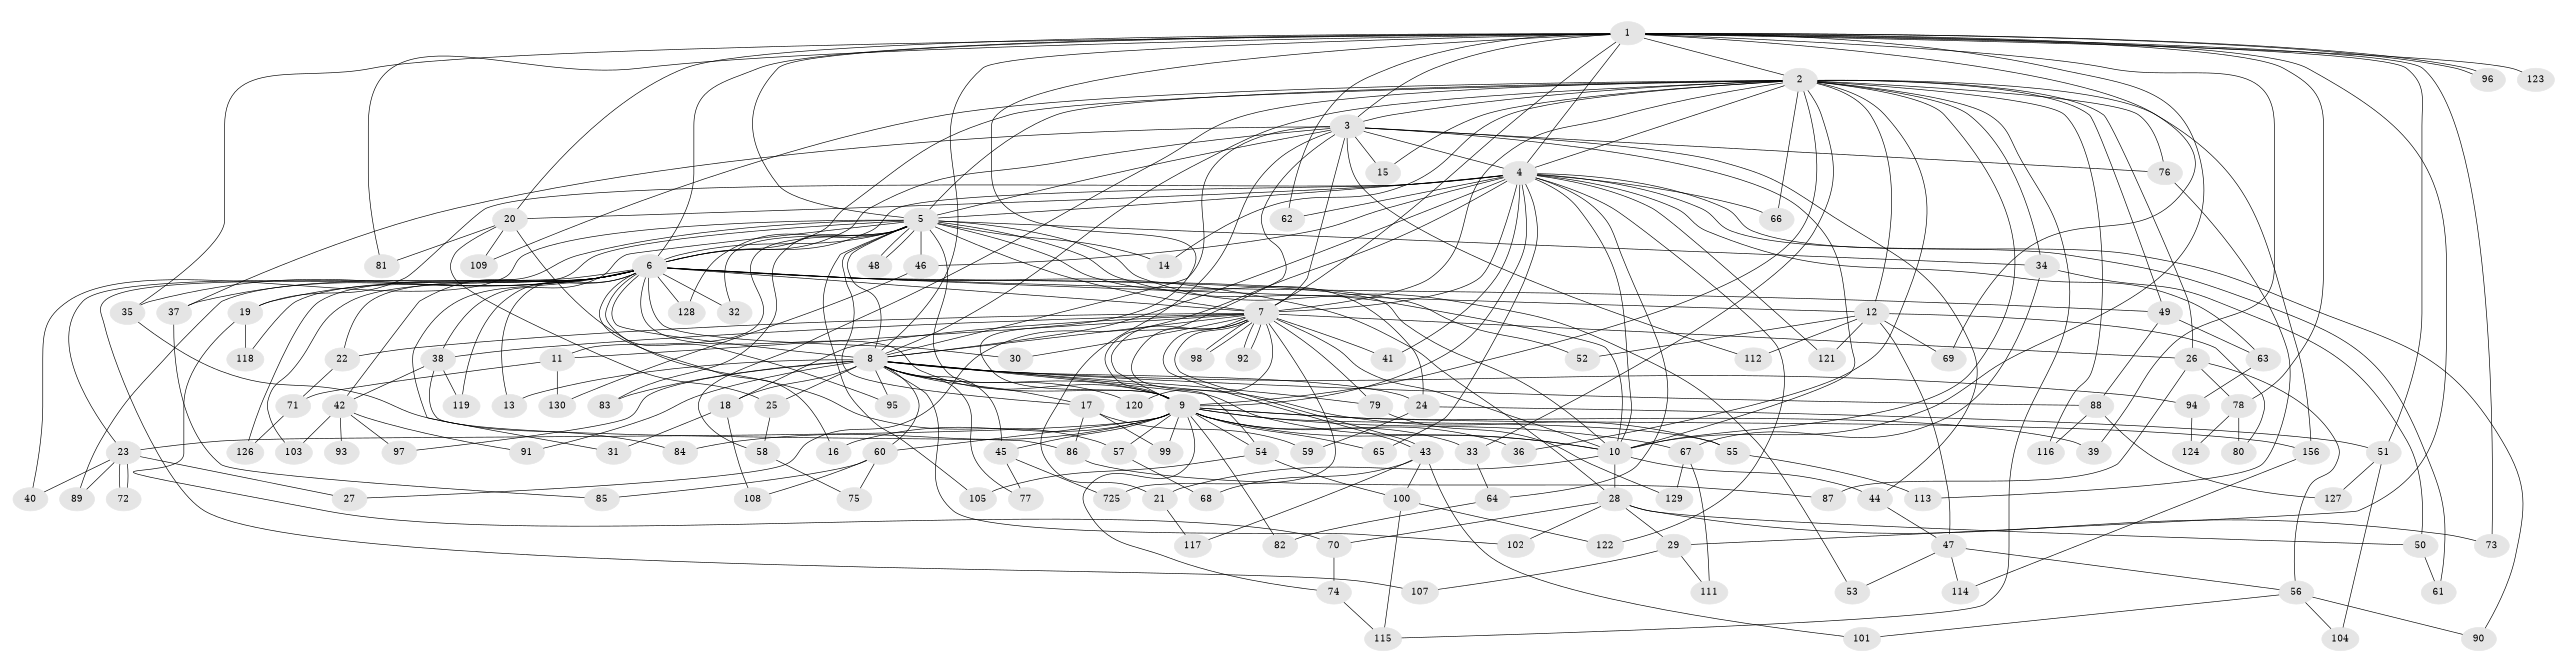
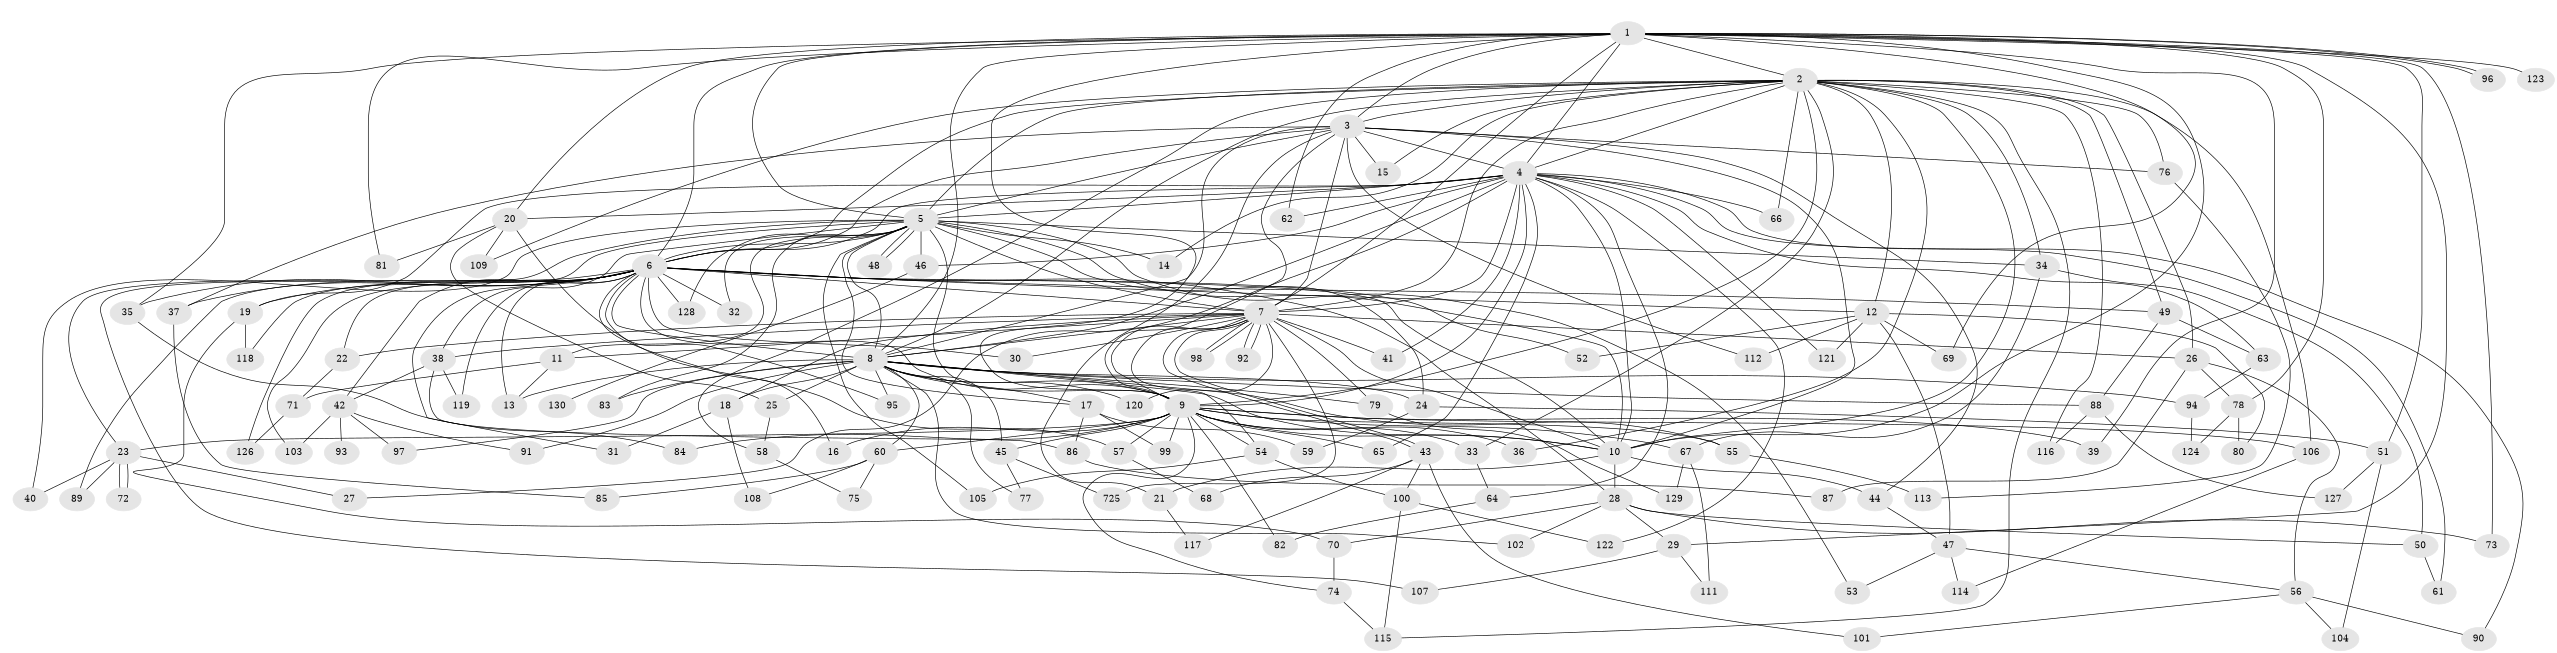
edge "11" -- "130": now "11" -- "13"
node "156": label "156" -> "106"
